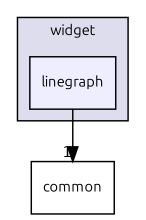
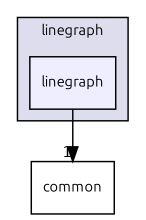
cluster "widget": label "widget" -> "linegraph"
